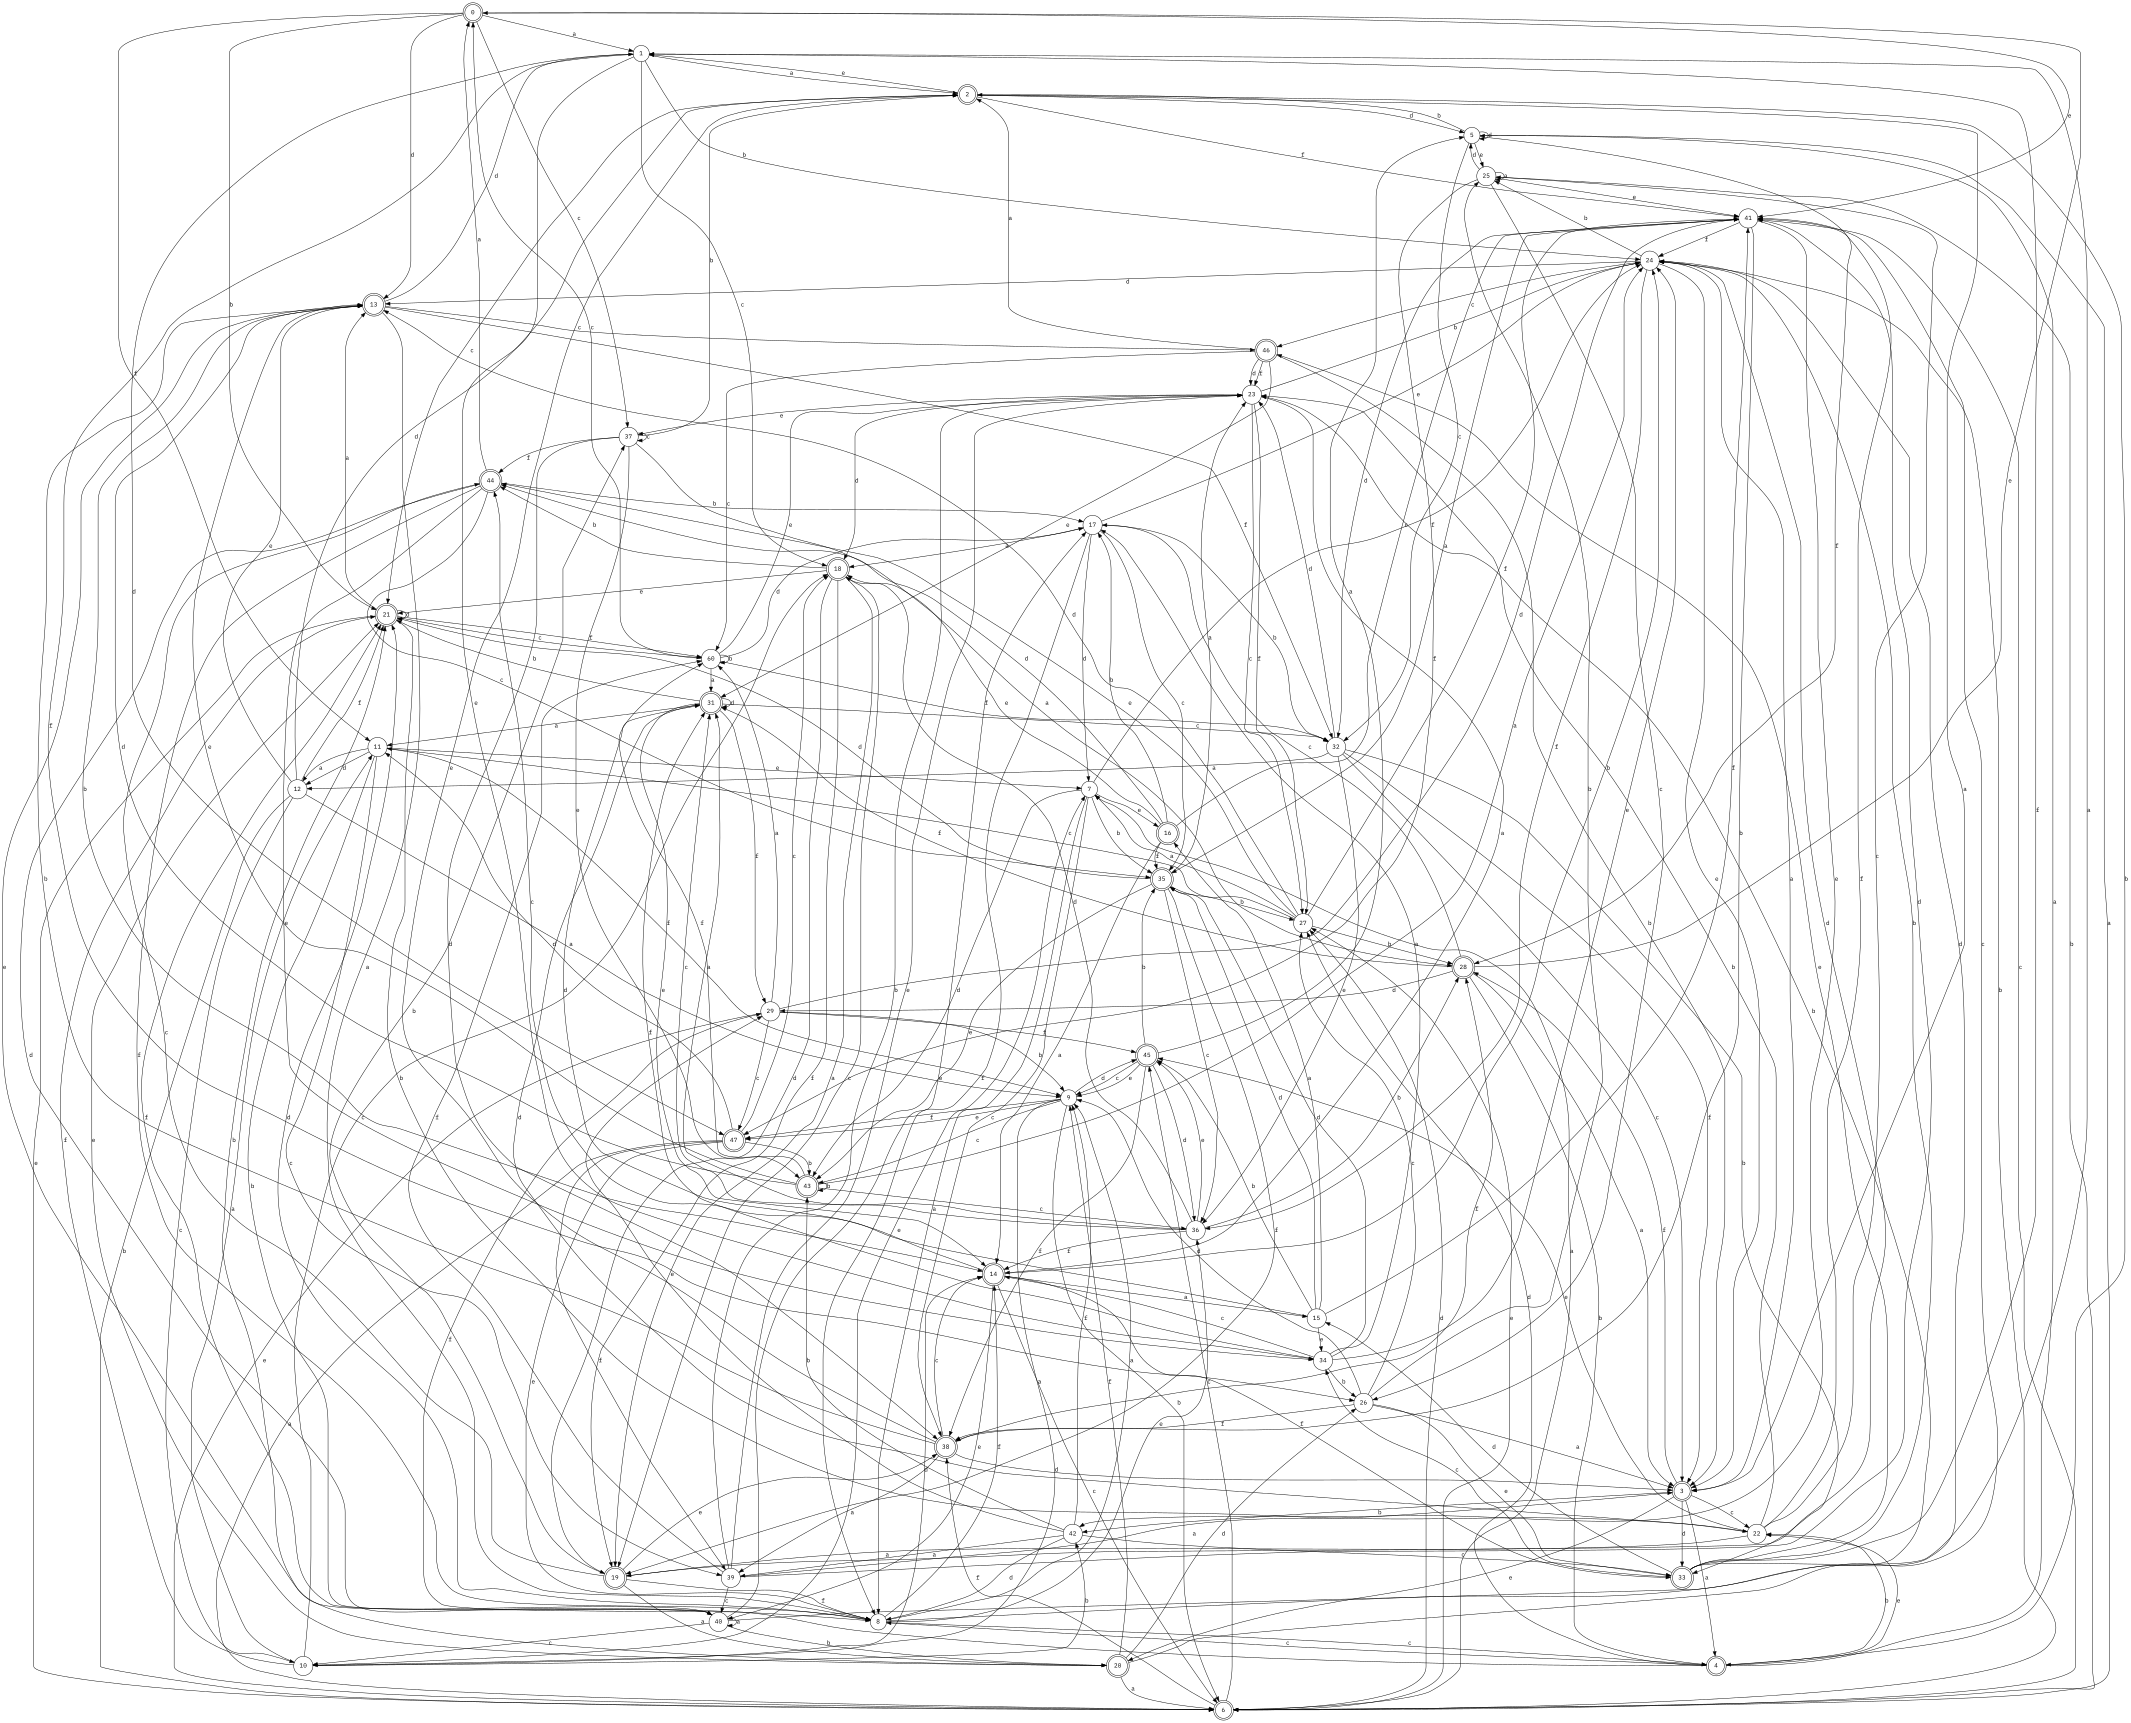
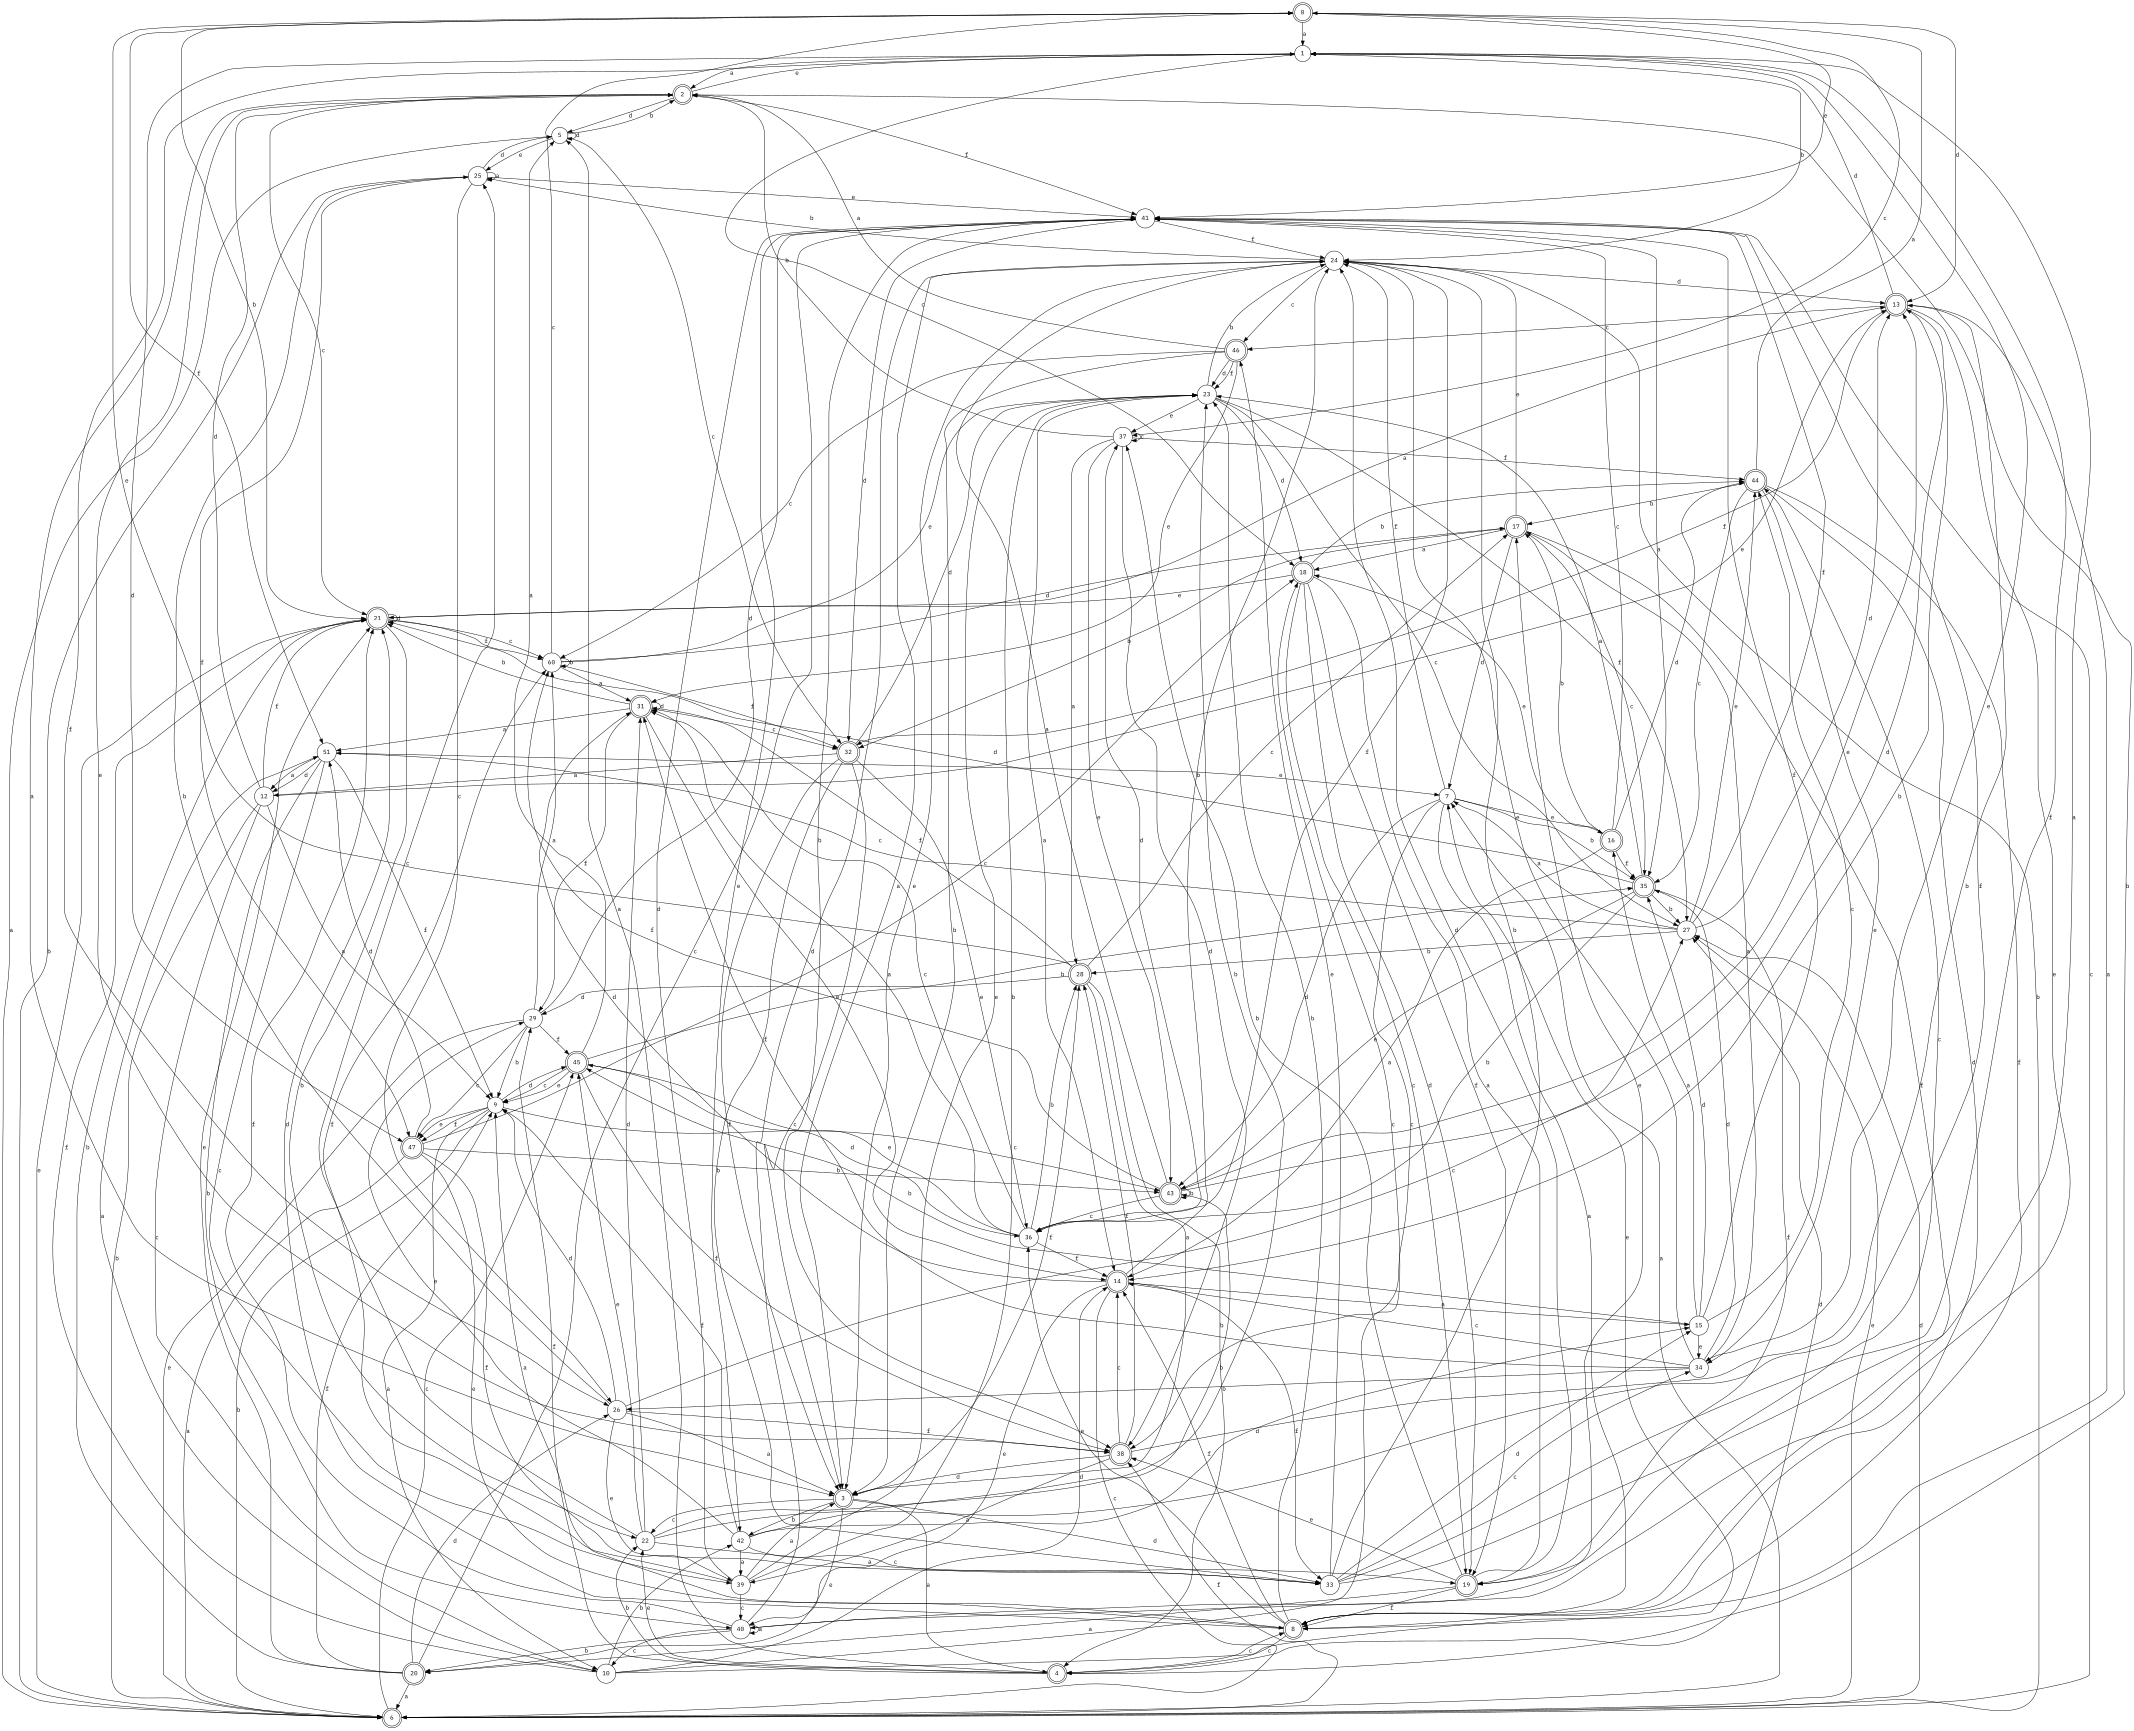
edge "5" -> "28": removed, label "f"
node "17": shape circle -> doublecircle
node "11": label "11" -> "51"
node "32": shape circle -> doublecircle
edge "36" -> "18": now "36" -> "37"
edge "35" -> "36": label "c" -> "b"
node "33": shape doublecircle -> circle
edge "42" -> "8": now "42" -> "15"
node "8": shape circle -> doublecircle
